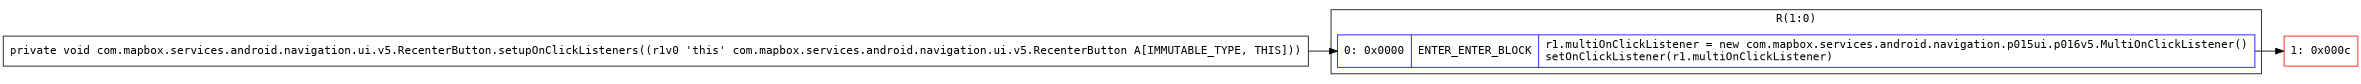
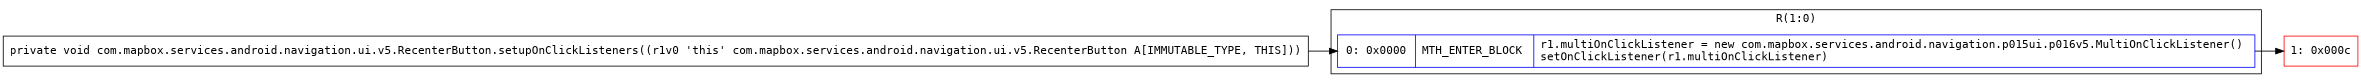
node "0: 0x0000": text "ENTER_ENTER_BLOCK" -> "MTH_ENTER_BLOCK"
